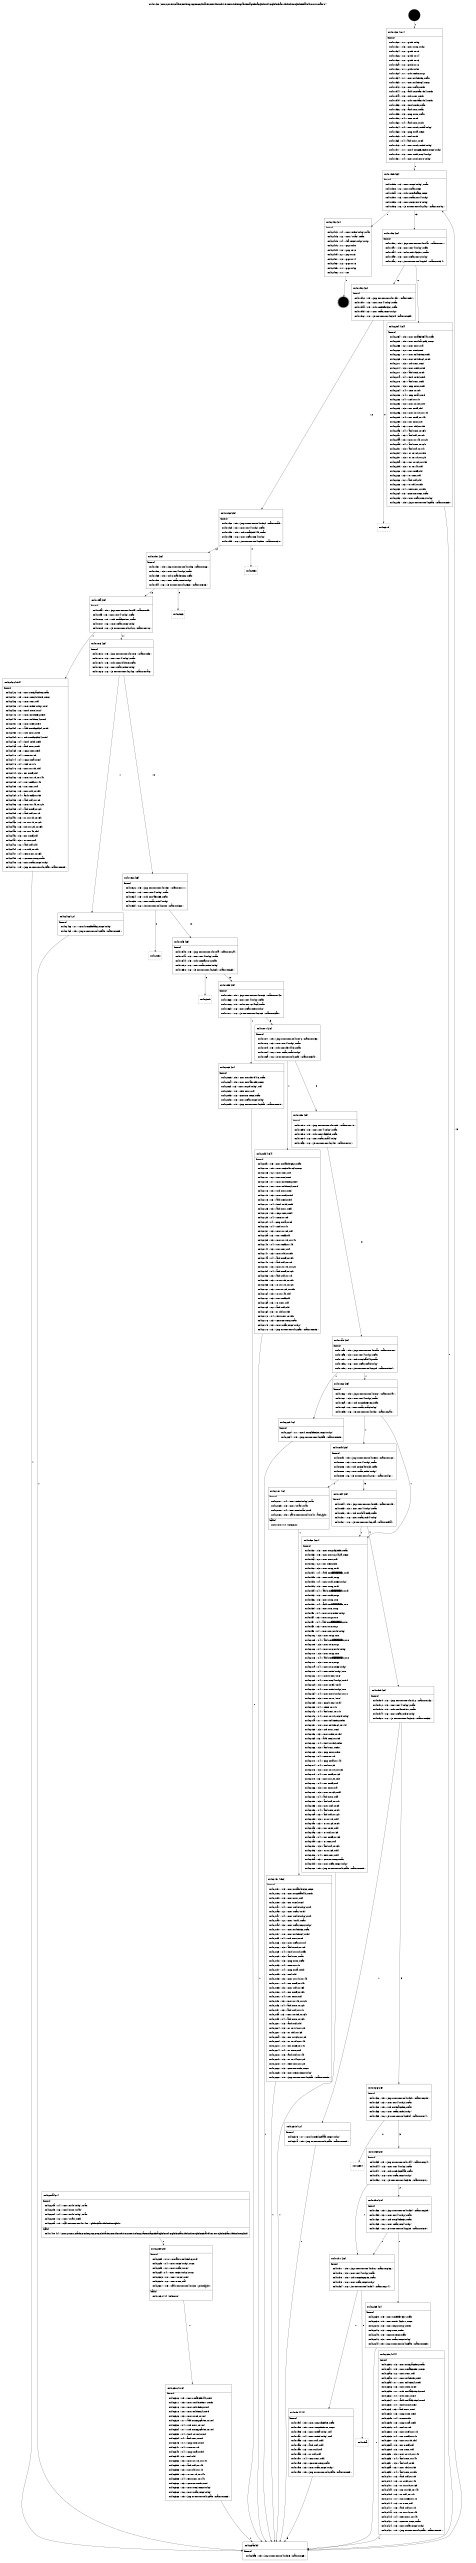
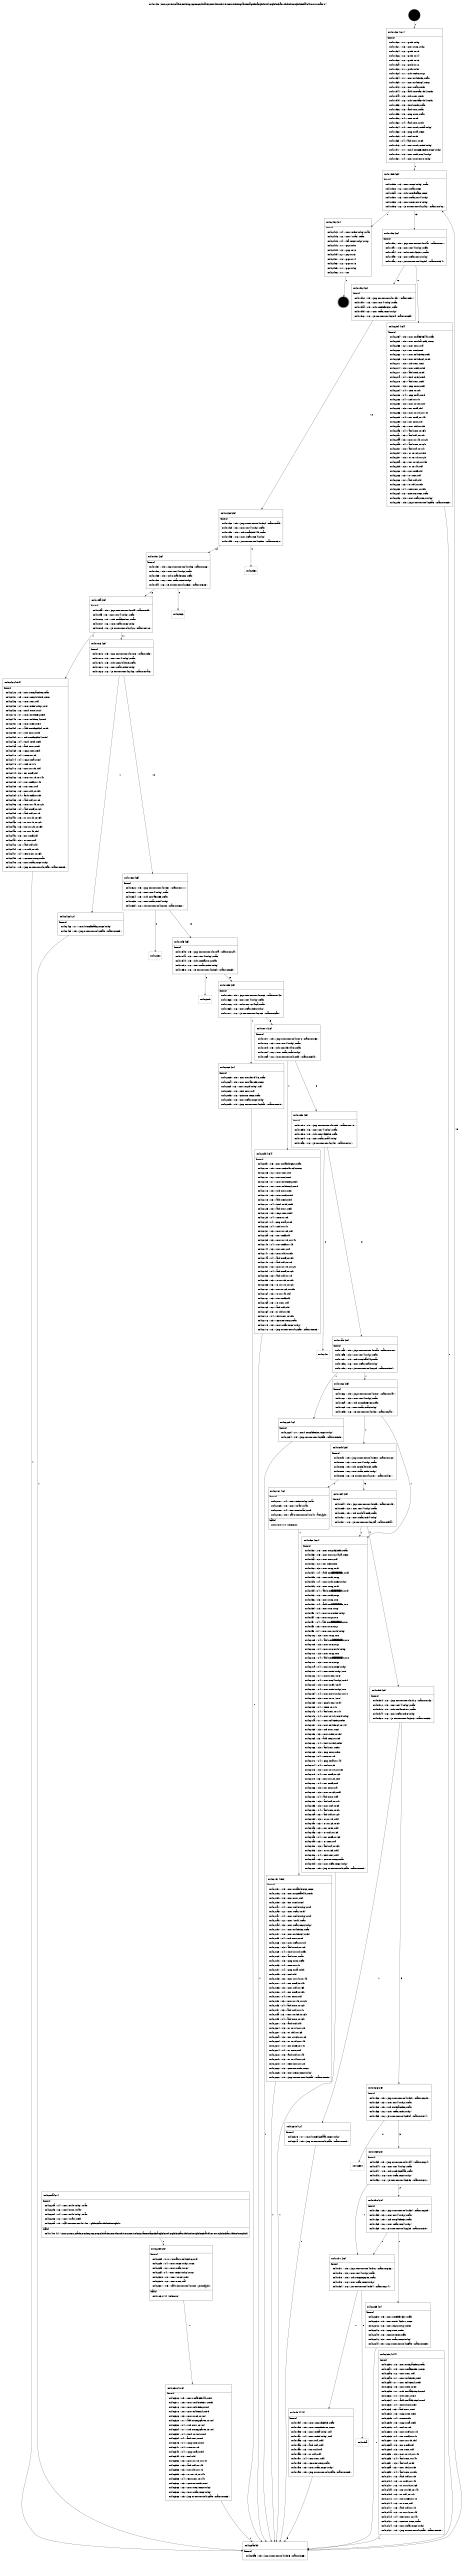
node "0x40237f": removed
node "0x4024e7": added
